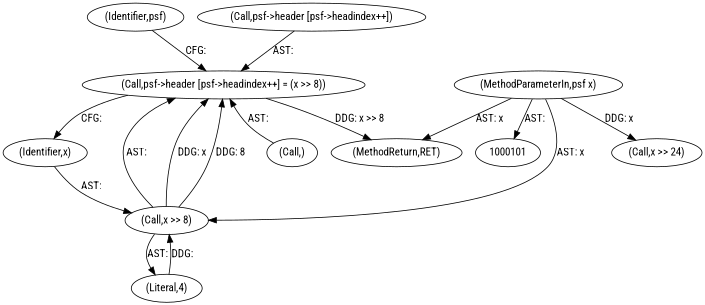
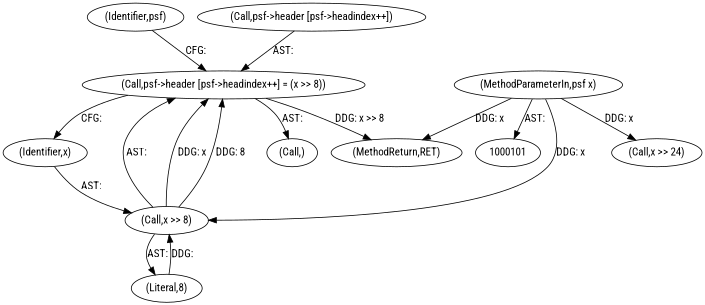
edge "(MethodParameterIn,psf x)" -> "(MethodReturn,RET)": label "AST: x" -> "DDG: x"
edge "(Call,)" -> "(Call,psf->header [psf->headindex++] = (x >> 8))": reversed
edge "(MethodParameterIn,psf x)" -> "(Call,x >> 8)": label "AST: x" -> "DDG: x"
node "(Literal,4)": label "(Literal,4)" -> "(Literal,8)"
